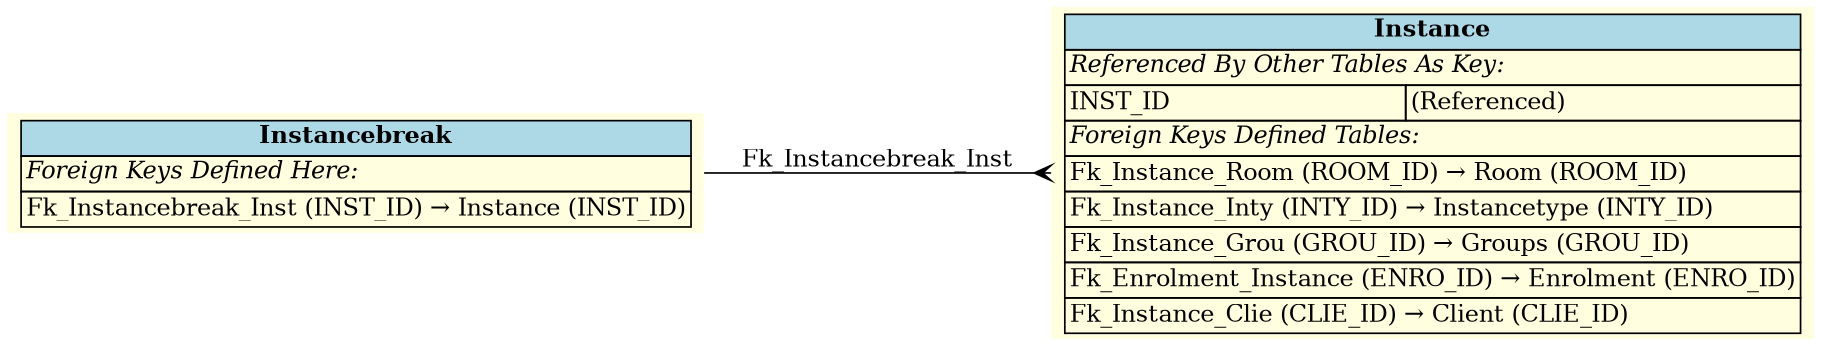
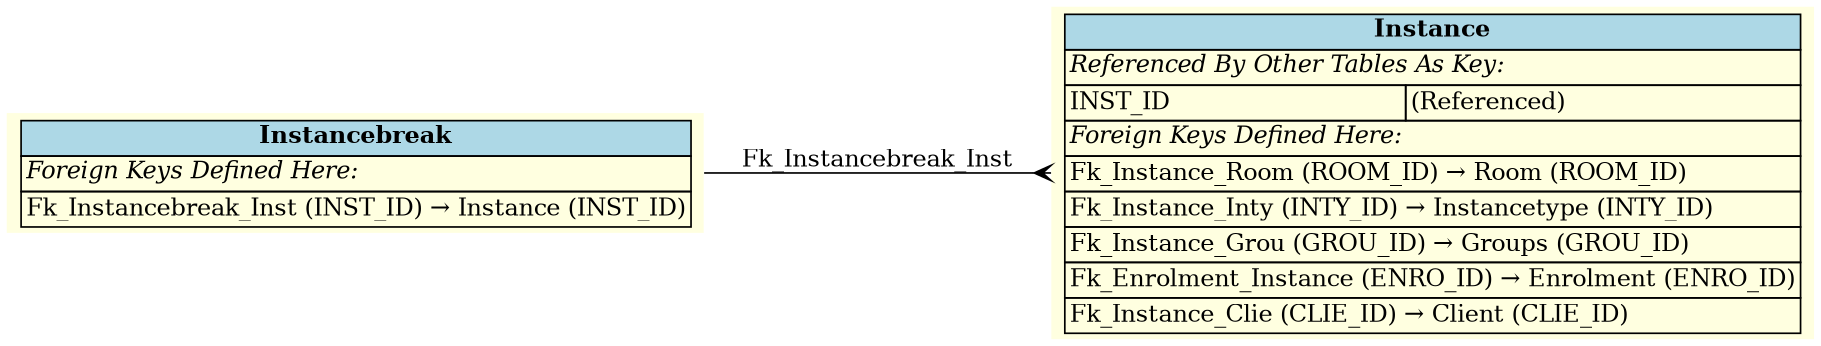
node "Instance": text "Foreign Keys Defined Tables:" -> "Foreign Keys Defined Here:"
